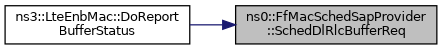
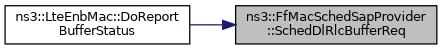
node "ns0::FfMacSchedSapProvider ::SchedDlRlcBufferReq": label "ns0::FfMacSchedSapProvider ::SchedDlRlcBufferReq" -> "ns3::FfMacSchedSapProvider ::SchedDlRlcBufferReq"
